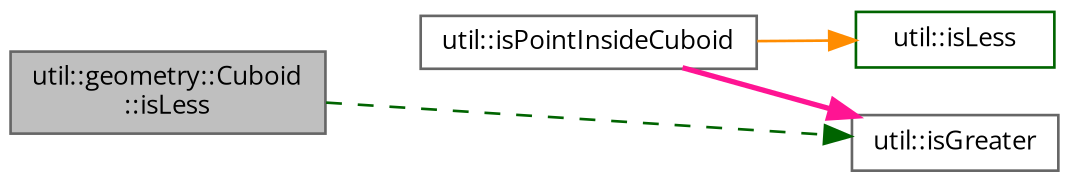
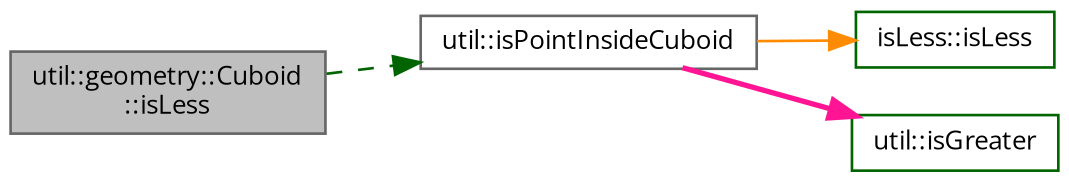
node "util::isLess": label "util::isLess" -> "isLess::isLess"
edge "util::geometry::Cuboid ::isLess" -> "util::isGreater": now "util::geometry::Cuboid ::isLess" -> "util::isPointInsideCuboid"
node "util::isGreater": color gray40 -> darkgreen
